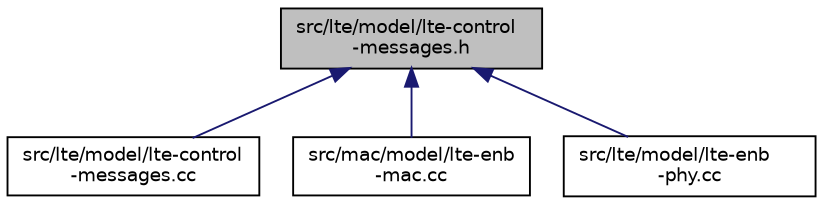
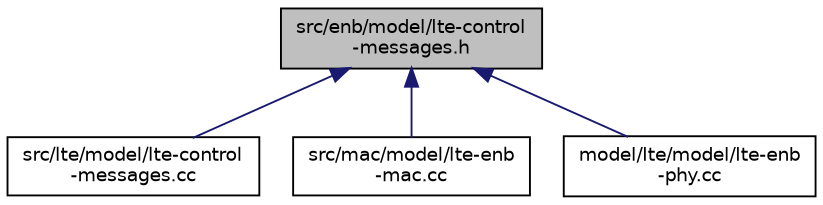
node "src/lte/model/lte-control -messages.h": label "src/lte/model/lte-control -messages.h" -> "src/enb/model/lte-control -messages.h"
node "src/lte/model/lte-enb -phy.cc": label "src/lte/model/lte-enb -phy.cc" -> "model/lte/model/lte-enb -phy.cc"
